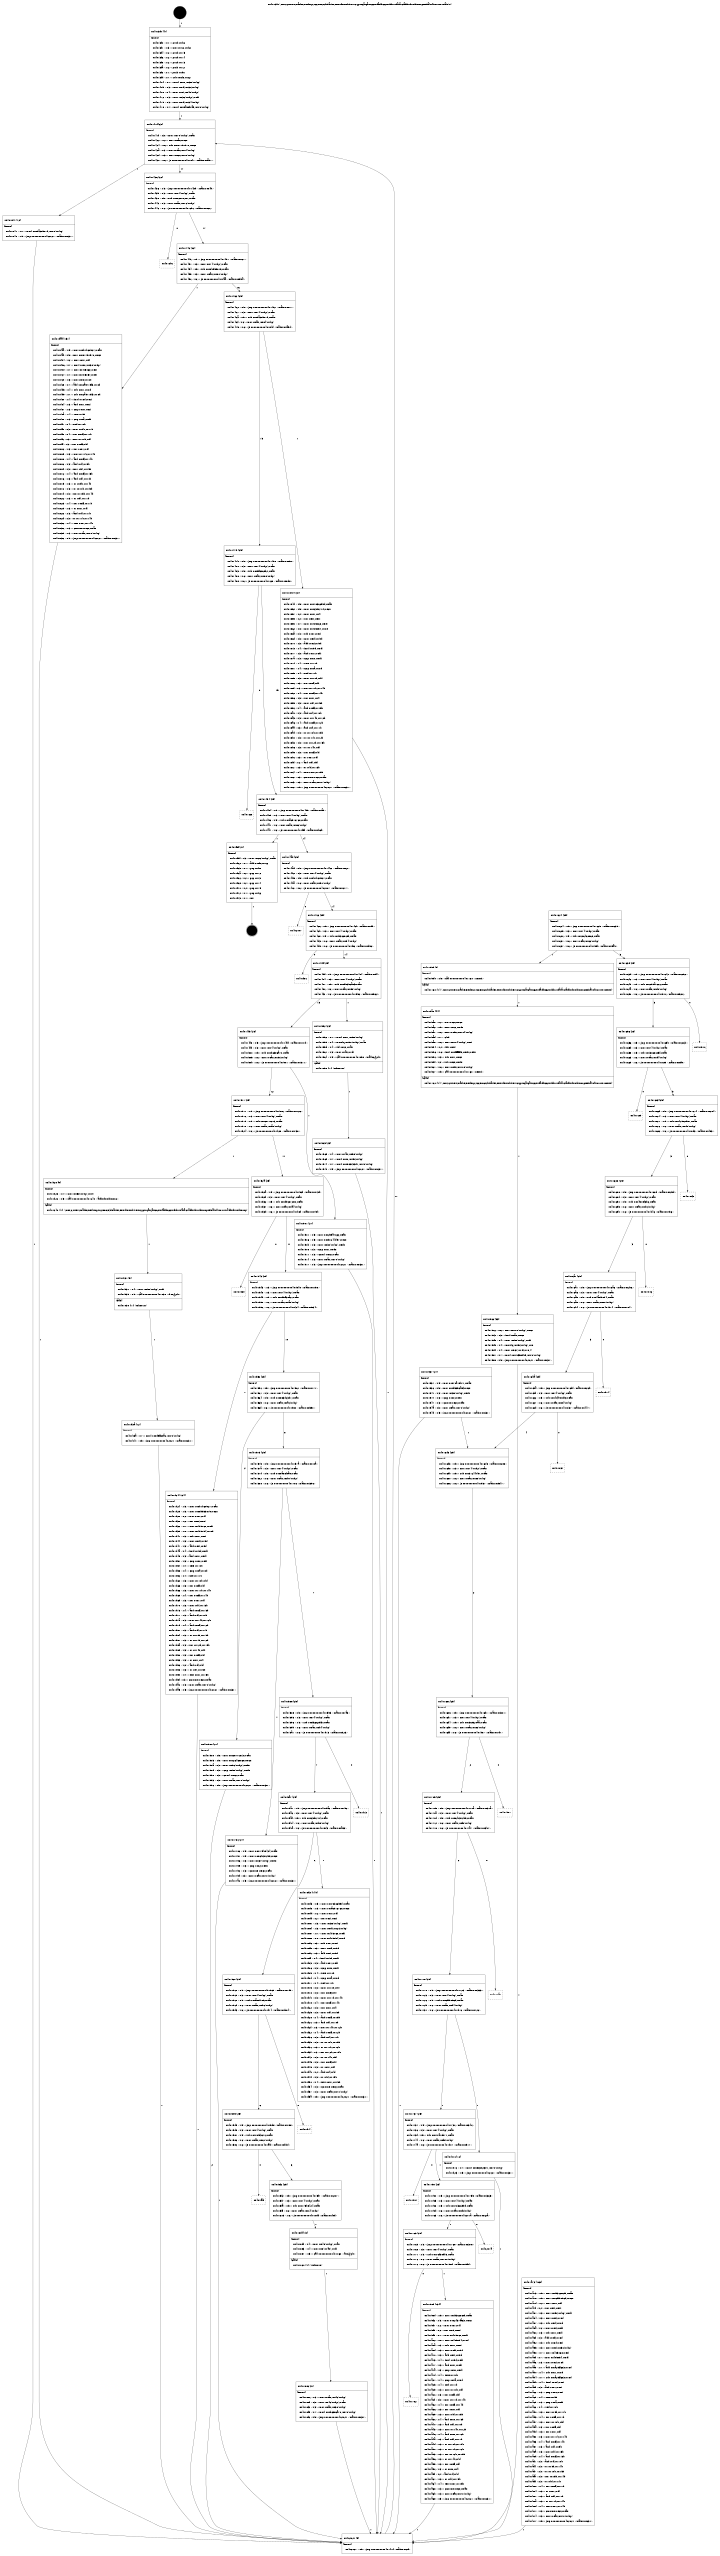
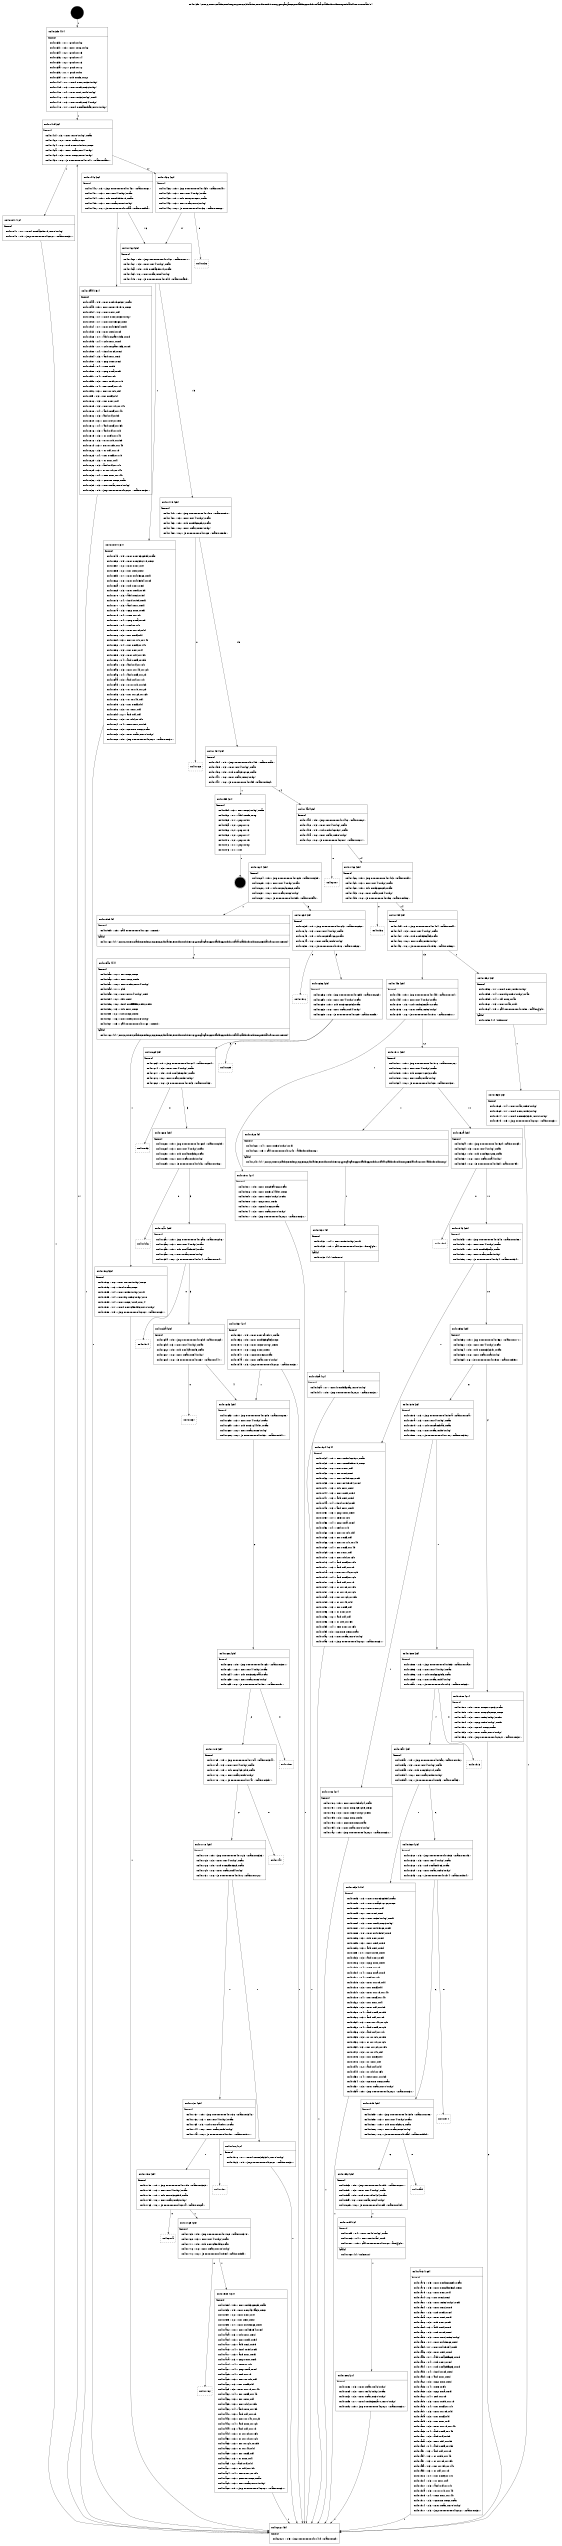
edge "0x401436 [22]" -> "0x40144c [22]": now "0x401436 [22]" -> "0x401462 [25]"
edge "0x401ed3 [140]" -> "0x402021 [5]": added, label "1"
